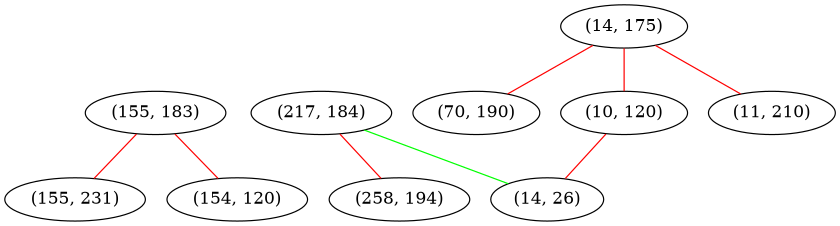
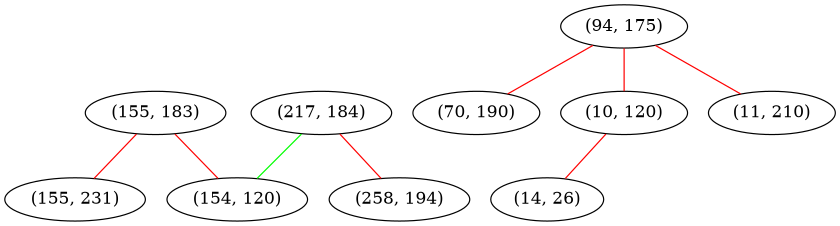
node "(14, 175)": label "(14, 175)" -> "(94, 175)"
edge "(217, 184)" -- "(14, 26)": now "(217, 184)" -- "(154, 120)"
